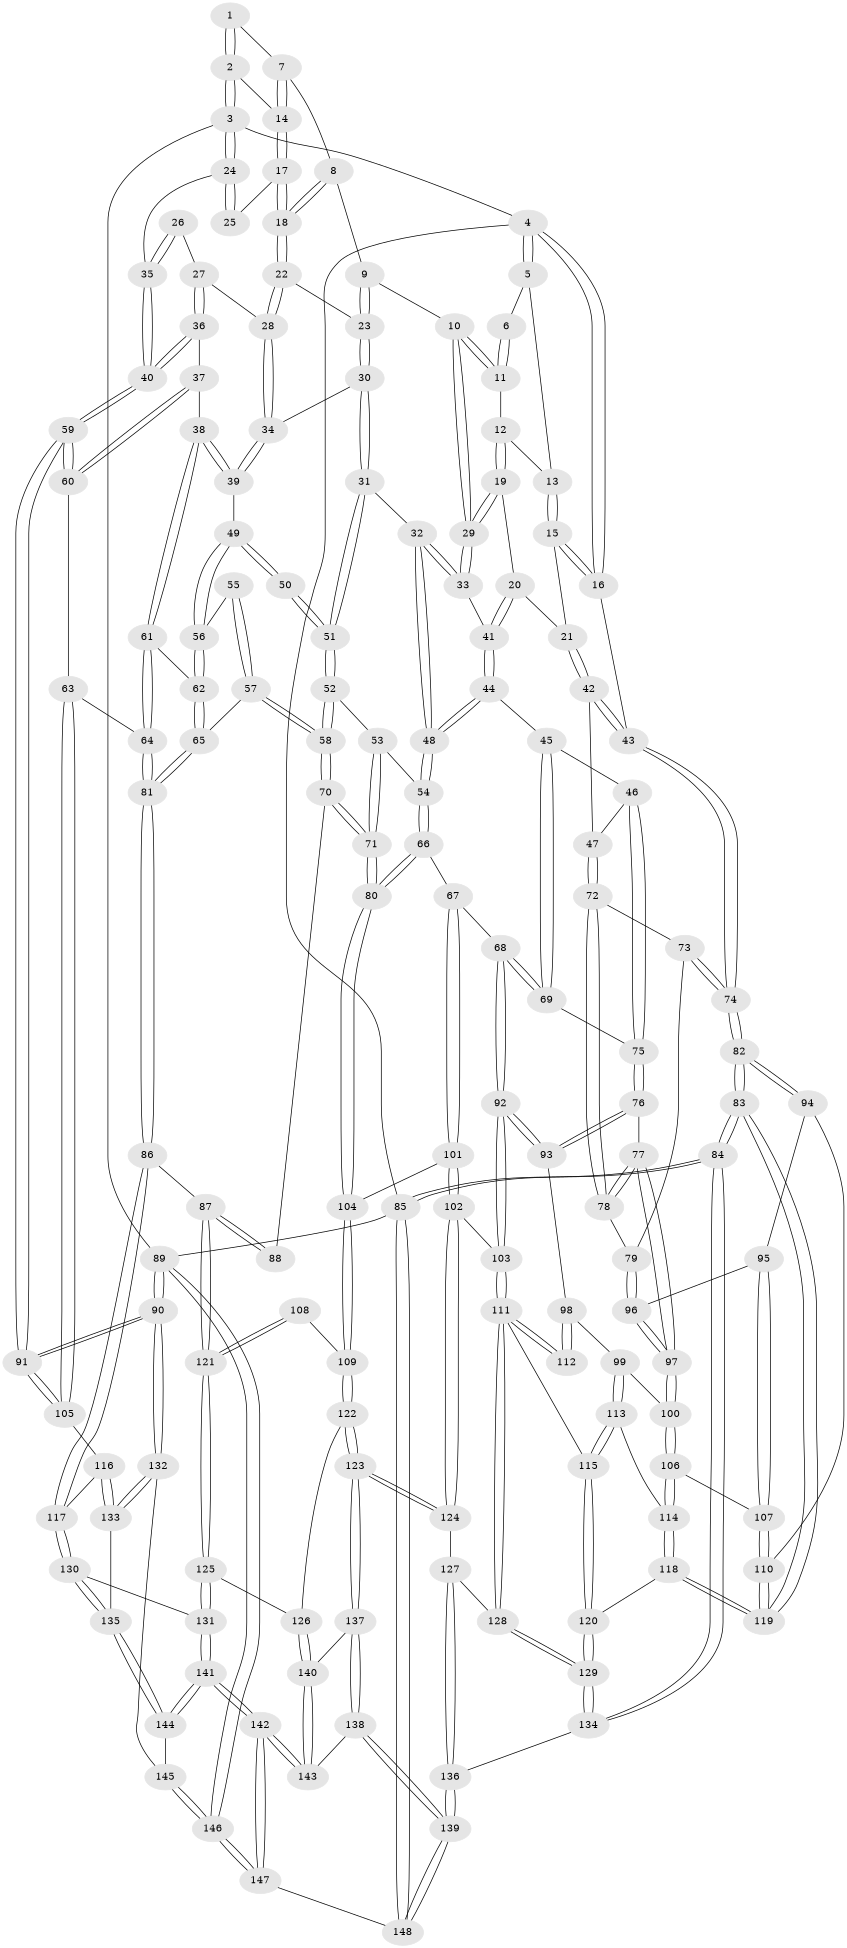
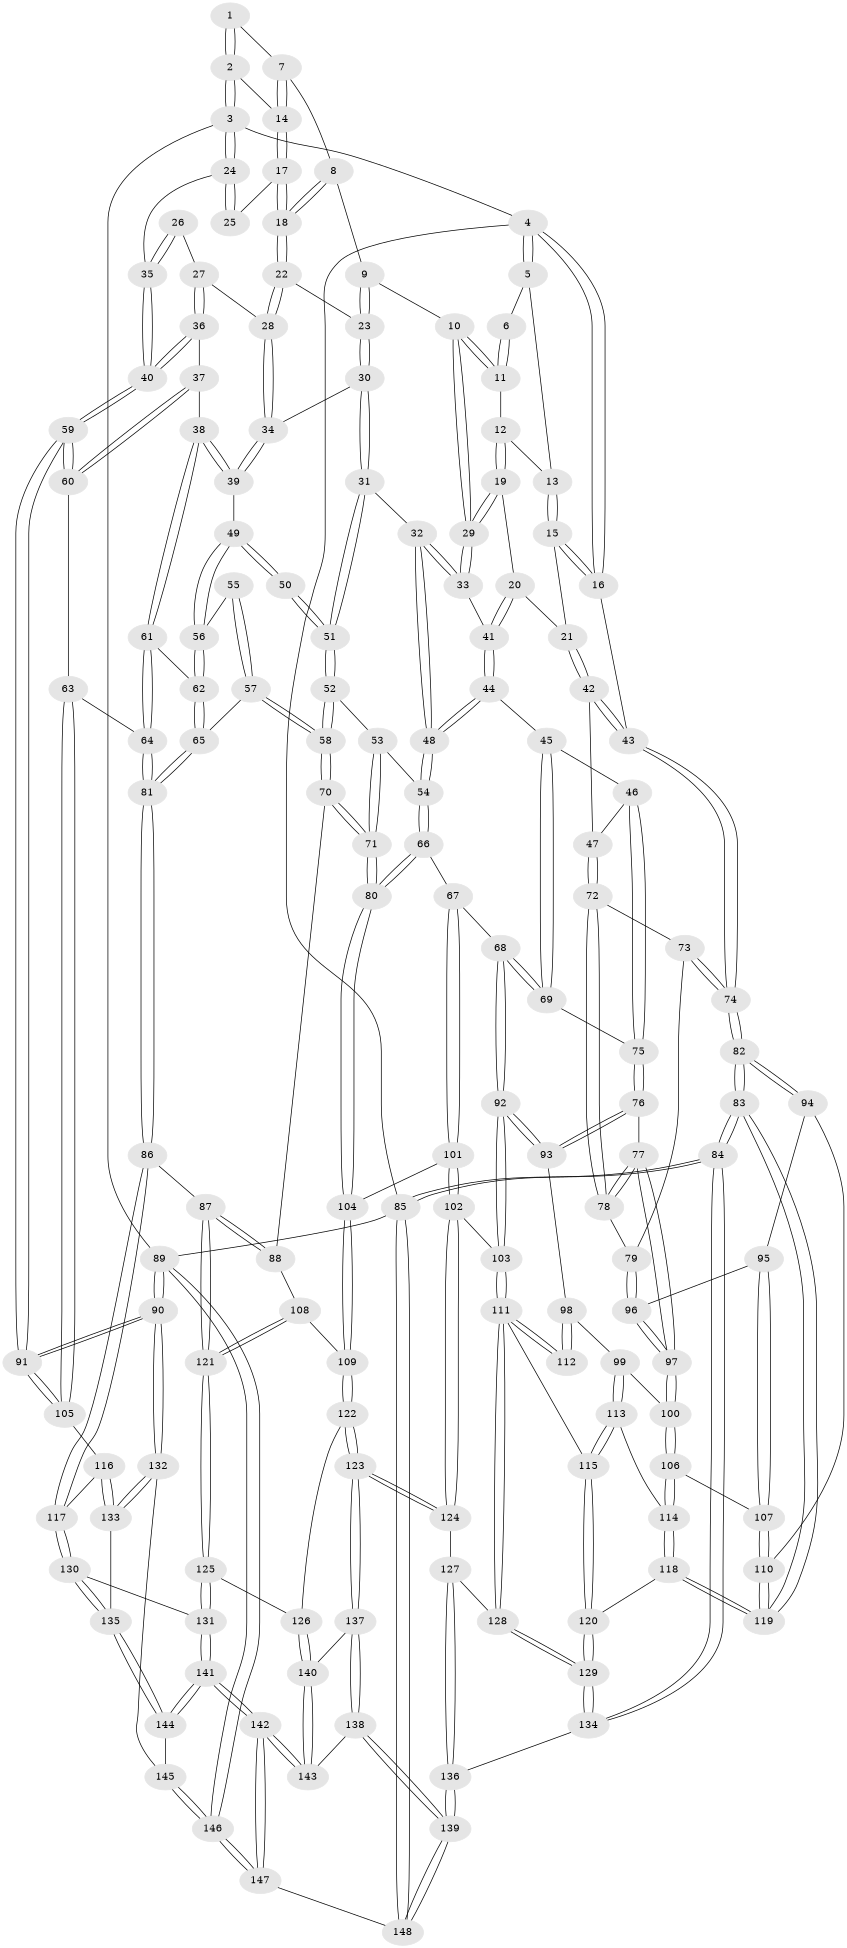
edge "88" -- "108": added
